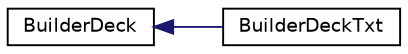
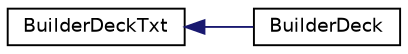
edge "BuilderDeckTxt" -> "BuilderDeck": reversed
